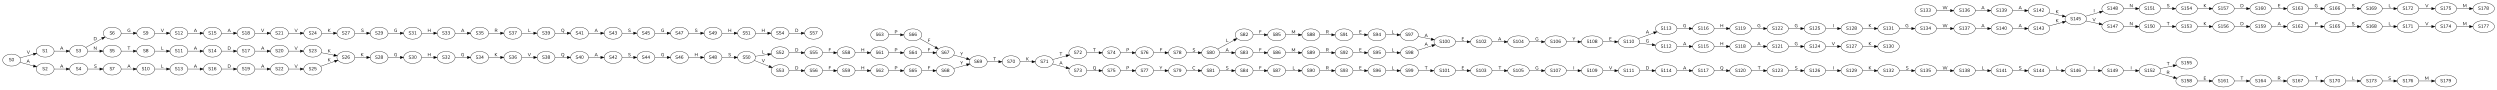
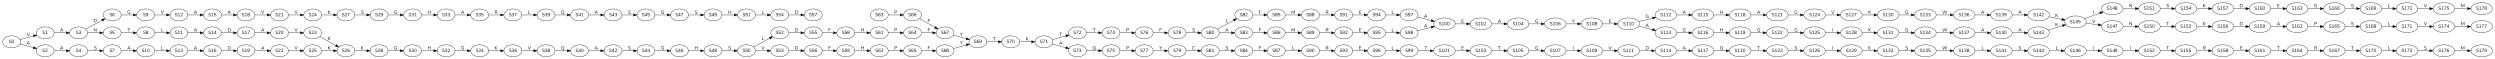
edge "S130" -> "S133": added, label "G"
edge "S51" -> "S54": label "H" -> "L"
edge "S152" -> "S158": now "S155" -> "S158"
